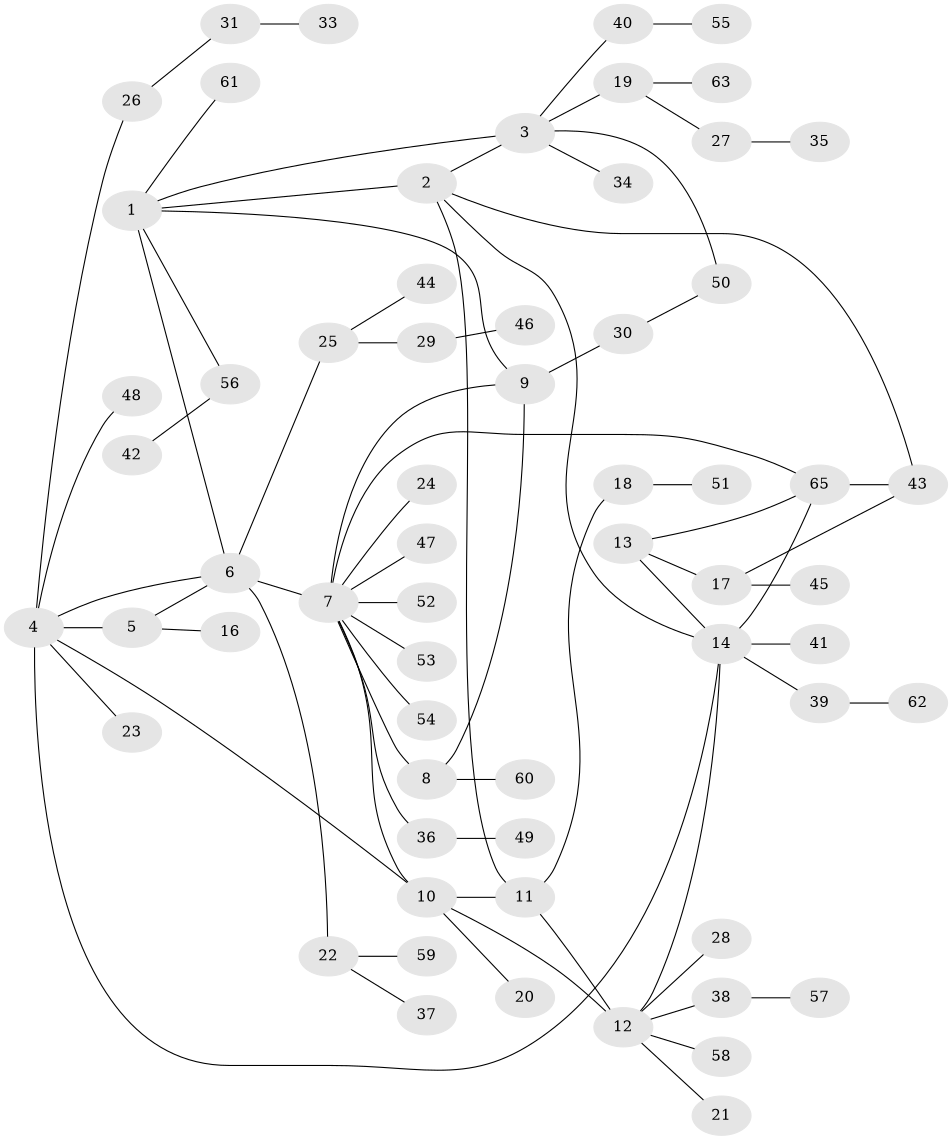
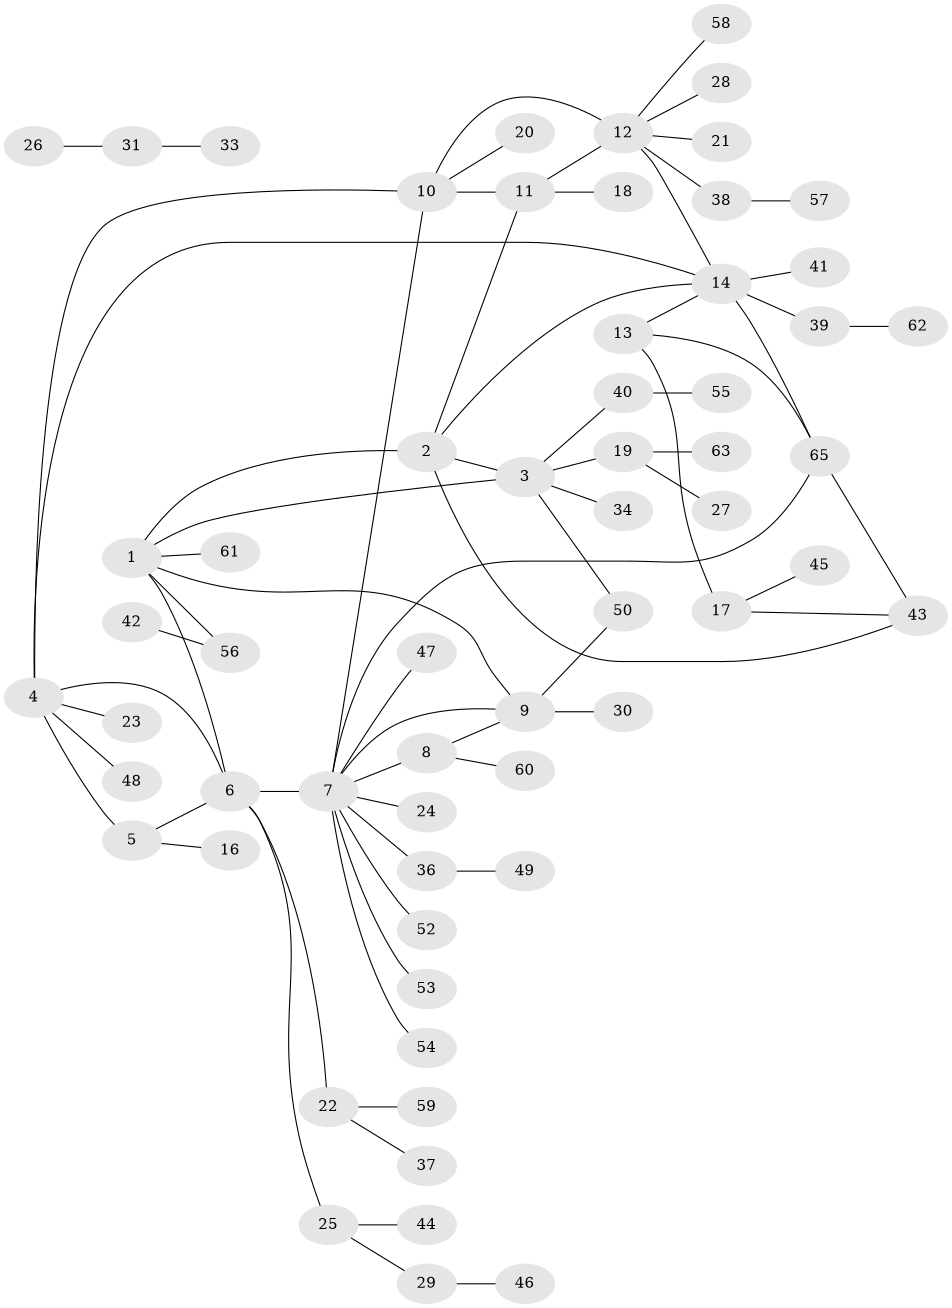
node "35": removed
edge "50" -- "30": now "50" -- "9"
edge "26" -- "4": removed
node "51": removed
